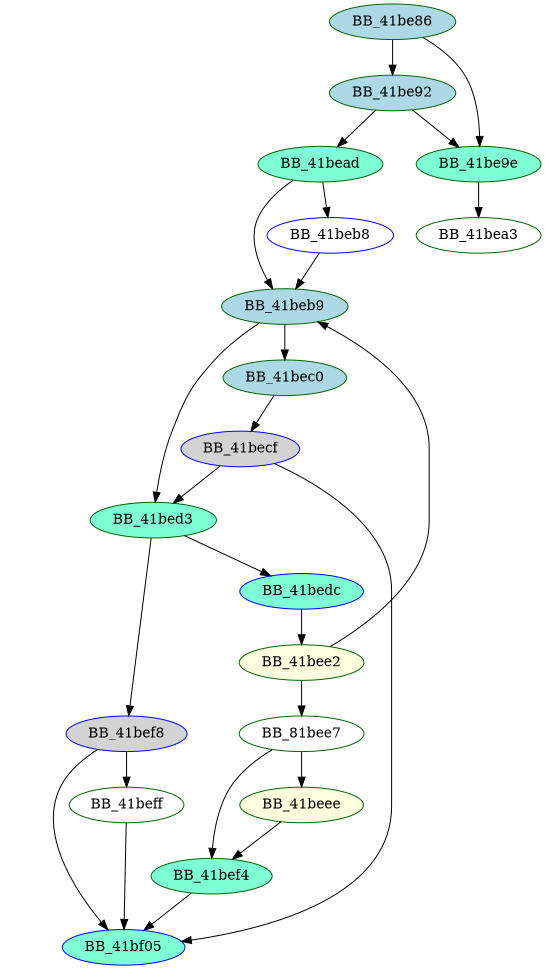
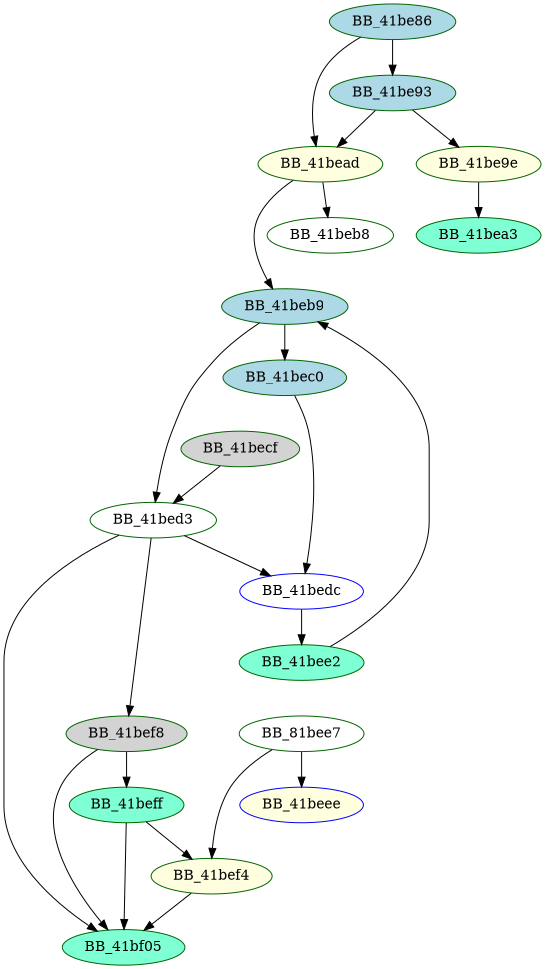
edge "BB_41be86" -> "BB_41be9e": now "BB_41be86" -> "BB_41bead"
node "BB_41be92": label "BB_41be92" -> "BB_41be93"
node "BB_41bead": fillcolor aquamarine -> lightyellow
node "BB_41be9e": fillcolor aquamarine -> lightyellow
node "BB_41beb8": color blue -> darkgreen
node "BB_41bea3": fillcolor white -> aquamarine
edge "BB_41beb8" -> "BB_41beb9": removed
edge "BB_41bec0" -> "BB_41becf": now "BB_41bec0" -> "BB_41bedc"
node "BB_41becf": color blue -> darkgreen
node "BB_41bed3": fillcolor aquamarine -> white
node "BB_41bedc": fillcolor aquamarine -> white
node "BB_41bee2": fillcolor lightyellow -> aquamarine
edge "BB_41bee2" -> "BB_81bee7": removed
node "BB_41bef8": color blue -> darkgreen
edge "BB_41becf" -> "BB_41bf05": now "BB_41bed3" -> "BB_41bf05"
node "BB_41beff": fillcolor white -> aquamarine
node "BB_41beee": color darkgreen -> blue
edge "BB_41beee" -> "BB_41bef4": now "BB_41beff" -> "BB_41bef4"
node "BB_41bef4": fillcolor aquamarine -> lightyellow
node "BB_41bf05": color blue -> darkgreen
